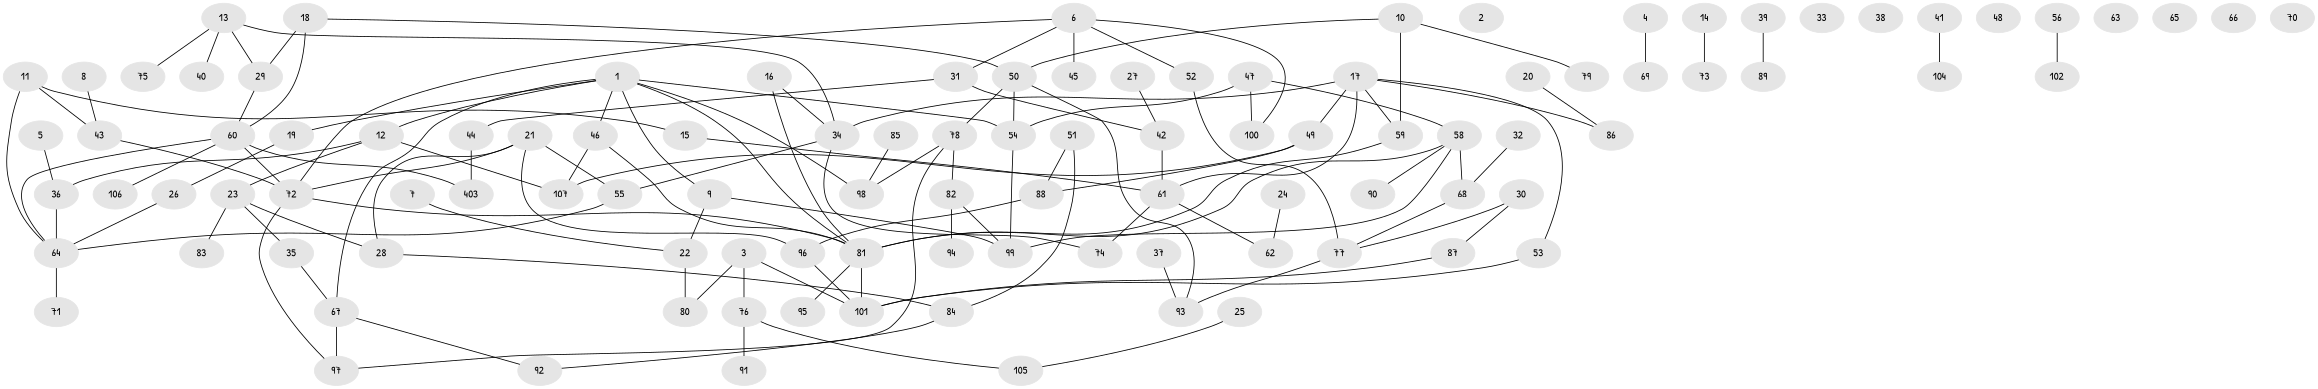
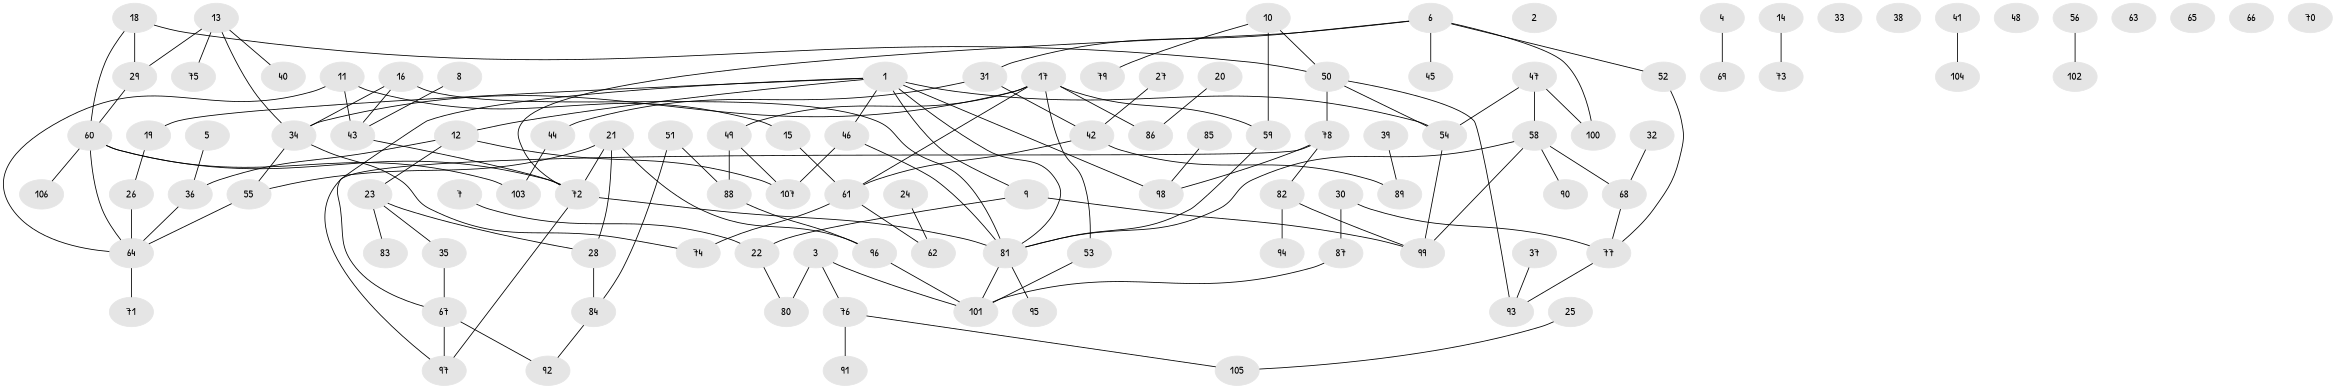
edge "16" -- "43": added
edge "42" -- "89": added
node "403": label "403" -> "103"
